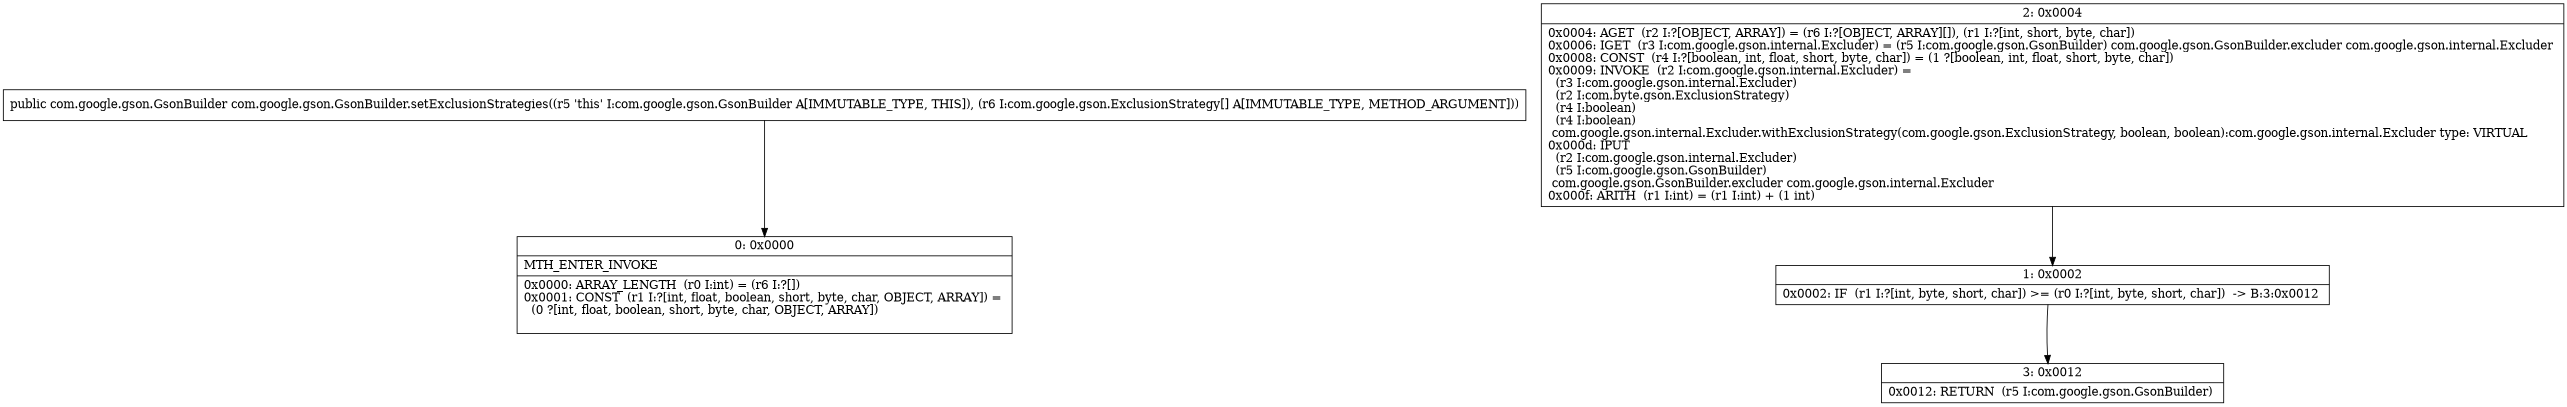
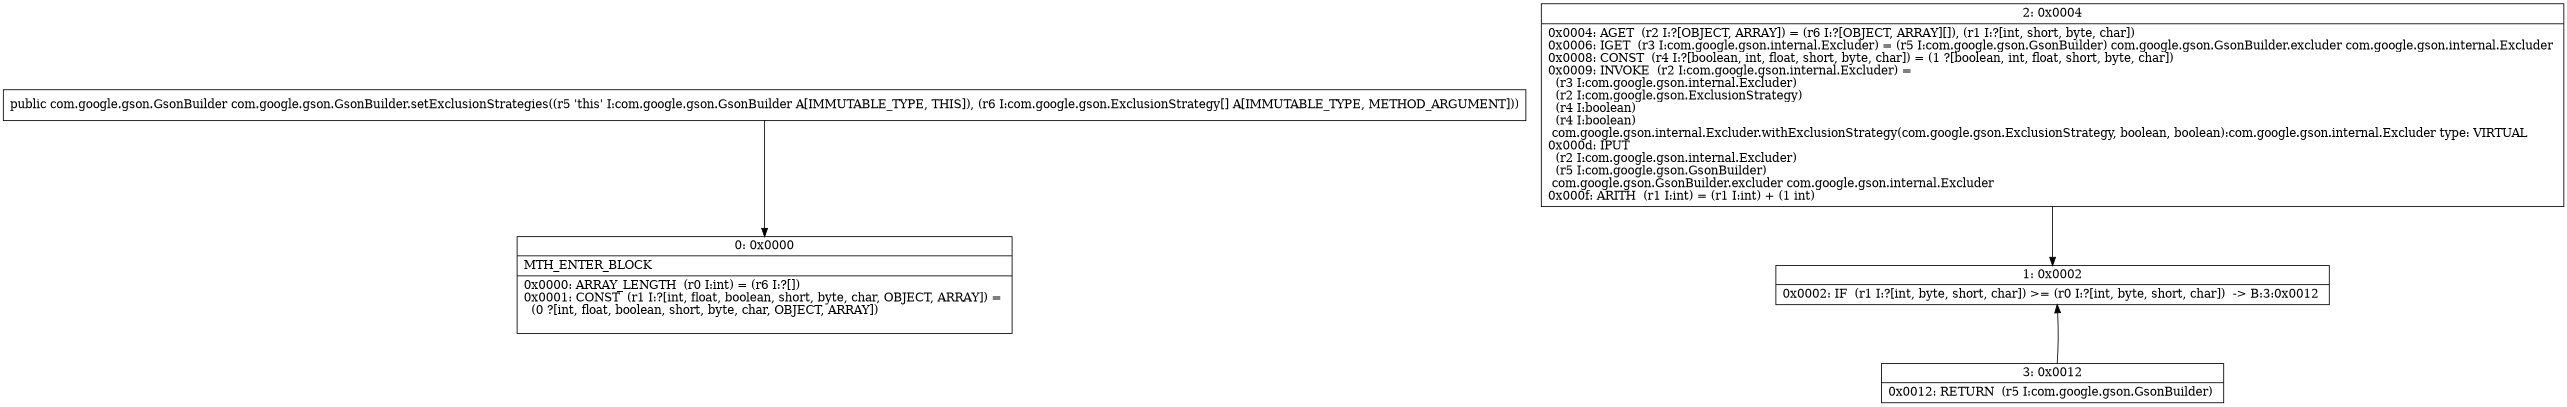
node "2: 0x0004": text "(r2 I:com.byte.gson.ExclusionStrategy)" -> "(r2 I:com.google.gson.ExclusionStrategy)"
node "0: 0x0000": text "MTH_ENTER_INVOKE" -> "MTH_ENTER_BLOCK"
edge "1: 0x0002" -> "3: 0x0012": reversed
